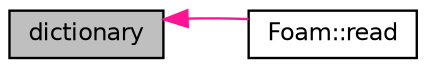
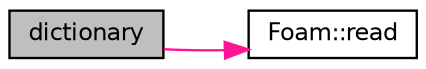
edge "Foam::read" -> "dictionary": reversed
